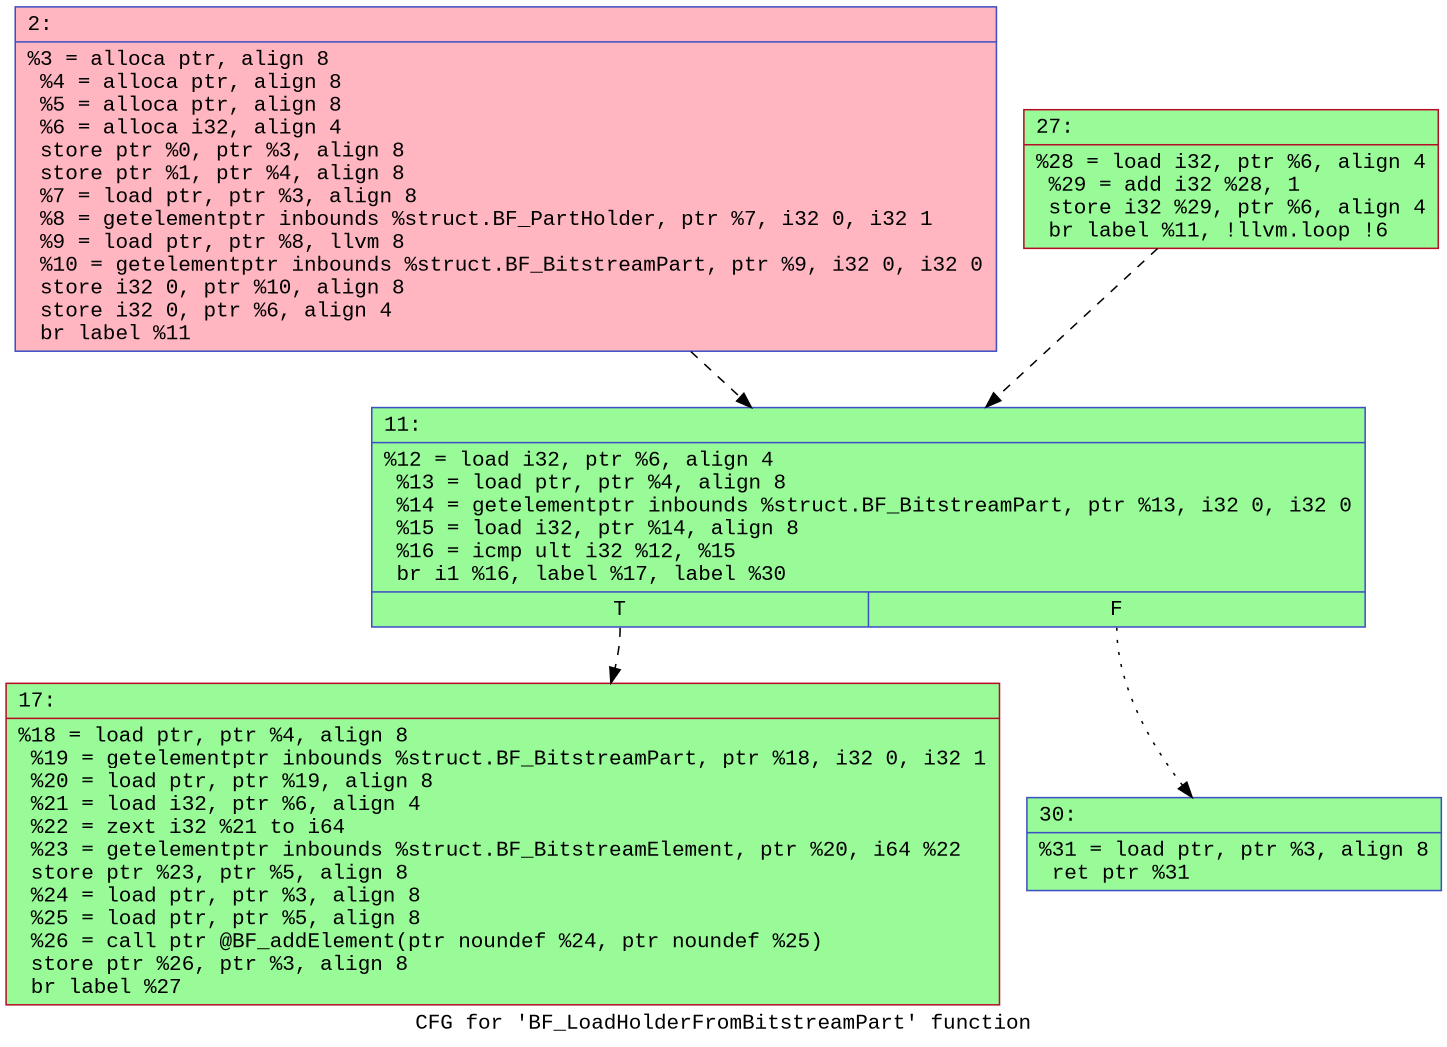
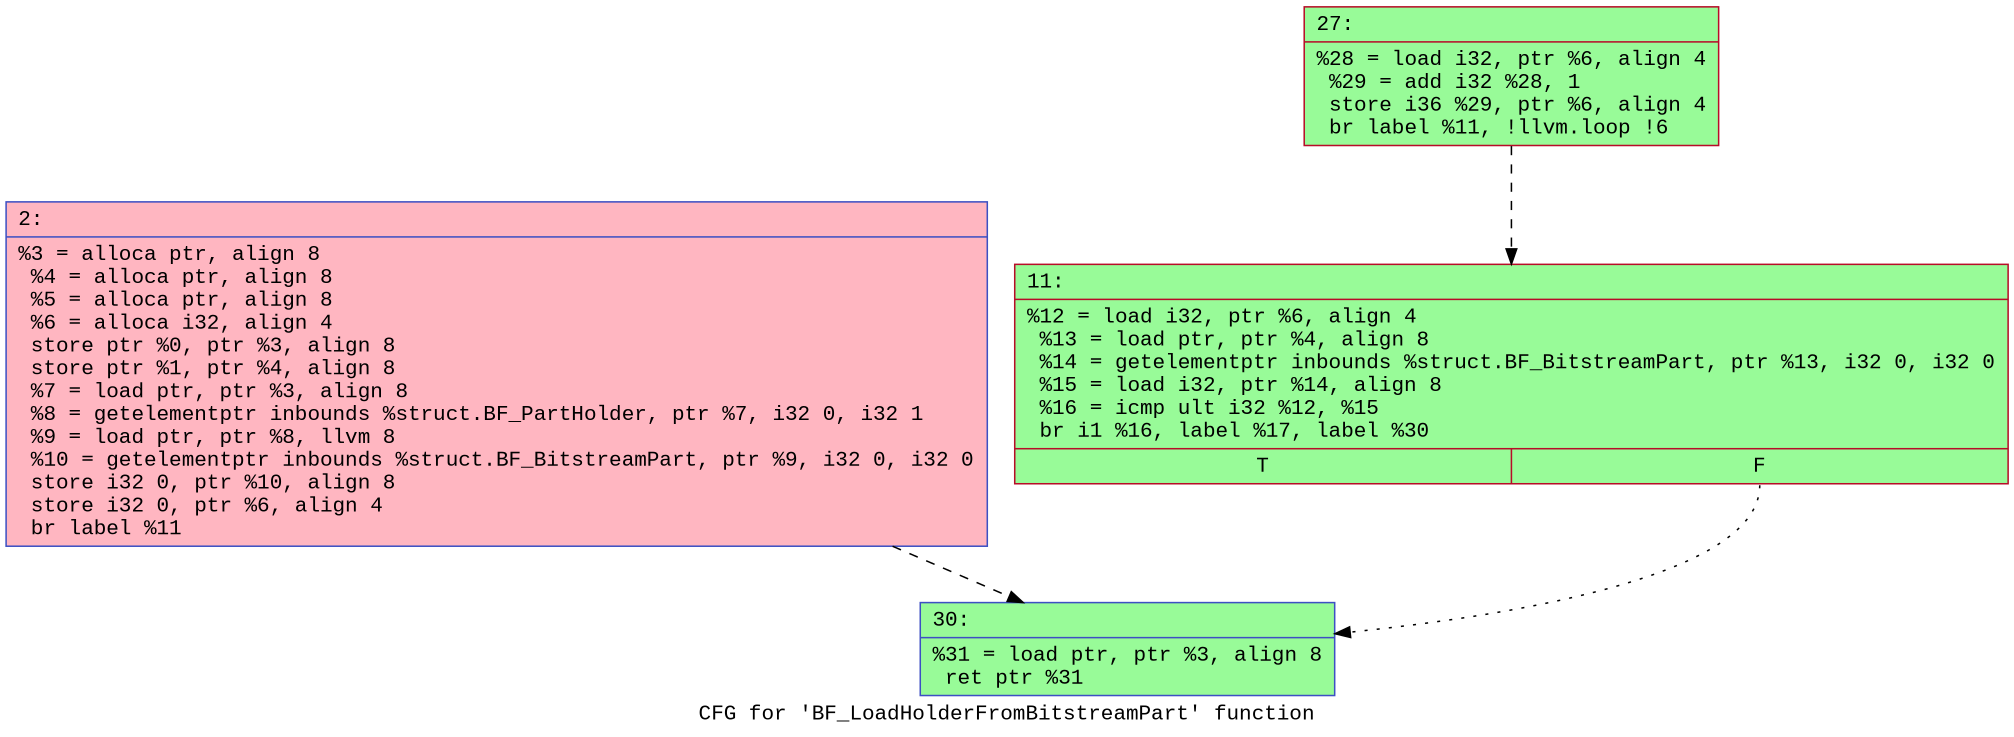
node "27:": text "store i32 %29, ptr %6, align 4" -> "store i36 %29, ptr %6, align 4"
edge "2:" -> "11:": now "2:" -> "30:"
node "11:": color #3d50c3ff -> #b70d28ff
node "17:": removed
